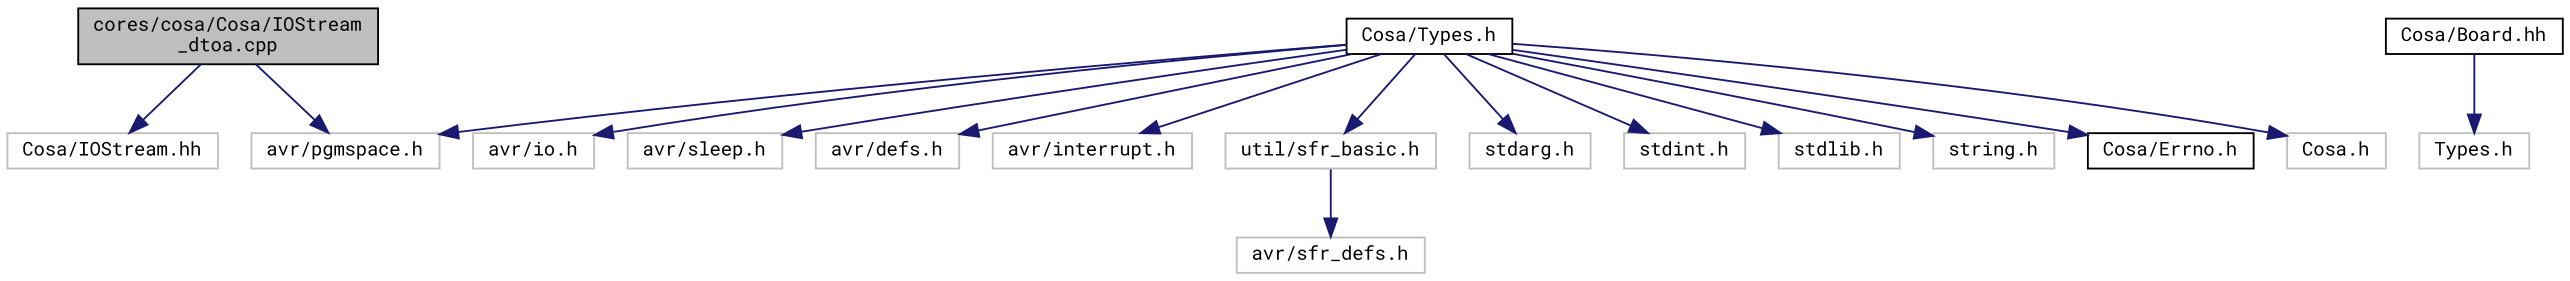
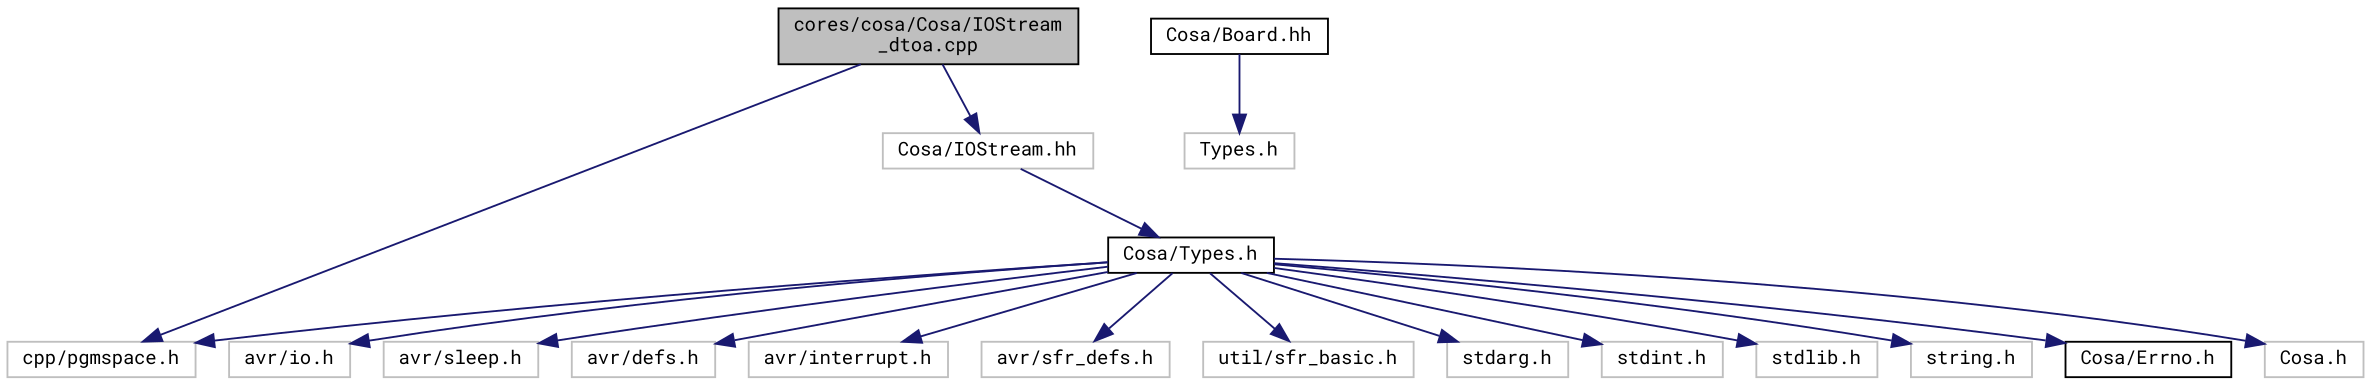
node "avr/pgmspace.h": label "avr/pgmspace.h" -> "cpp/pgmspace.h"
edge "util/sfr_basic.h" -> "avr/sfr_defs.h": now "Cosa/Types.h" -> "avr/sfr_defs.h"
edge "Cosa/IOStream.hh" -> "Cosa/Types.h": added
